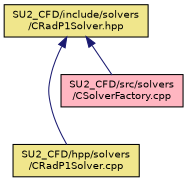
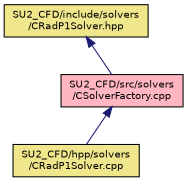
edge "SU2_CFD/hpp/solvers /CRadP1Solver.cpp" -> "SU2_CFD/include/solvers /CRadP1Solver.hpp": now "SU2_CFD/hpp/solvers /CRadP1Solver.cpp" -> "SU2_CFD/src/solvers /CSolverFactory.cpp"
